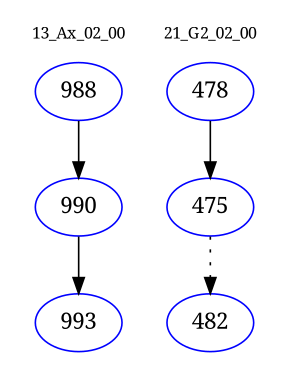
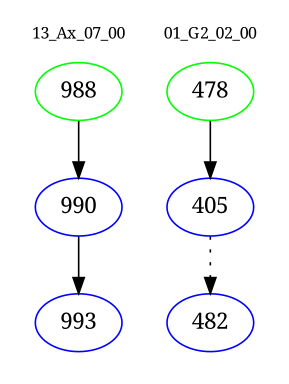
cluster "13_Ax_02_00": label "13_Ax_02_00" -> "13_Ax_07_00"
cluster "21_G2_02_00": label "21_G2_02_00" -> "01_G2_02_00"
node "988": color blue -> green
node "478": color blue -> green
node "475": label "475" -> "405"
